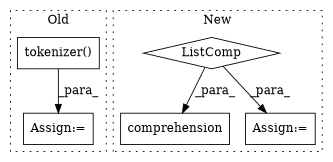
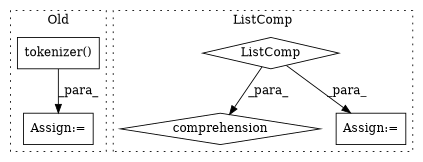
cluster "New": label "New" -> "ListComp"
node "comprehension": shape box -> diamond
